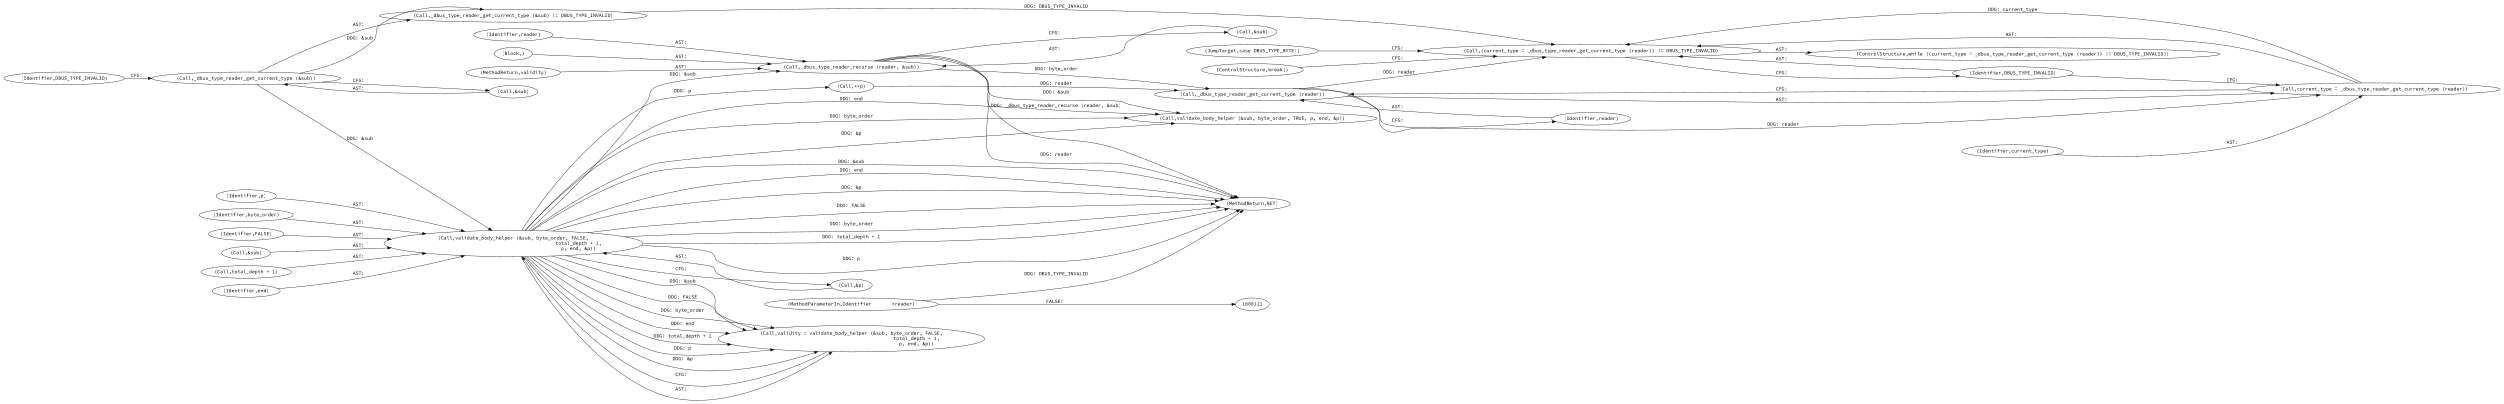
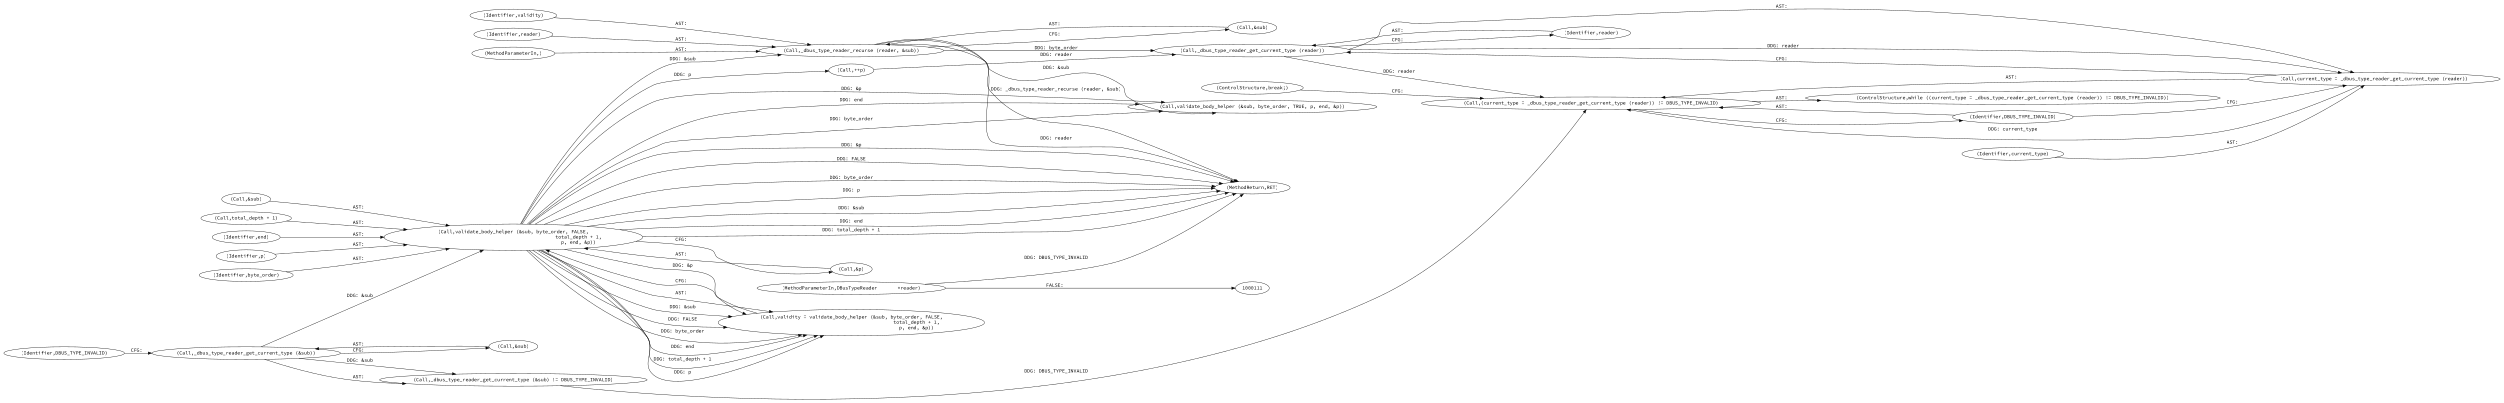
node "(JumpTarget,case DBUS_TYPE_BYTE:)": removed
node "(Block,)": label "(Block,)" -> "(MethodParameterIn,)"
node "(MethodReturn,validity)": label "(MethodReturn,validity)" -> "(Identifier,validity)"
node "(Identifier,FALSE)": removed
node "(MethodParameterIn,Identifier       *reader)": label "(MethodParameterIn,Identifier       *reader)" -> "(MethodParameterIn,DBusTypeReader       *reader)"
